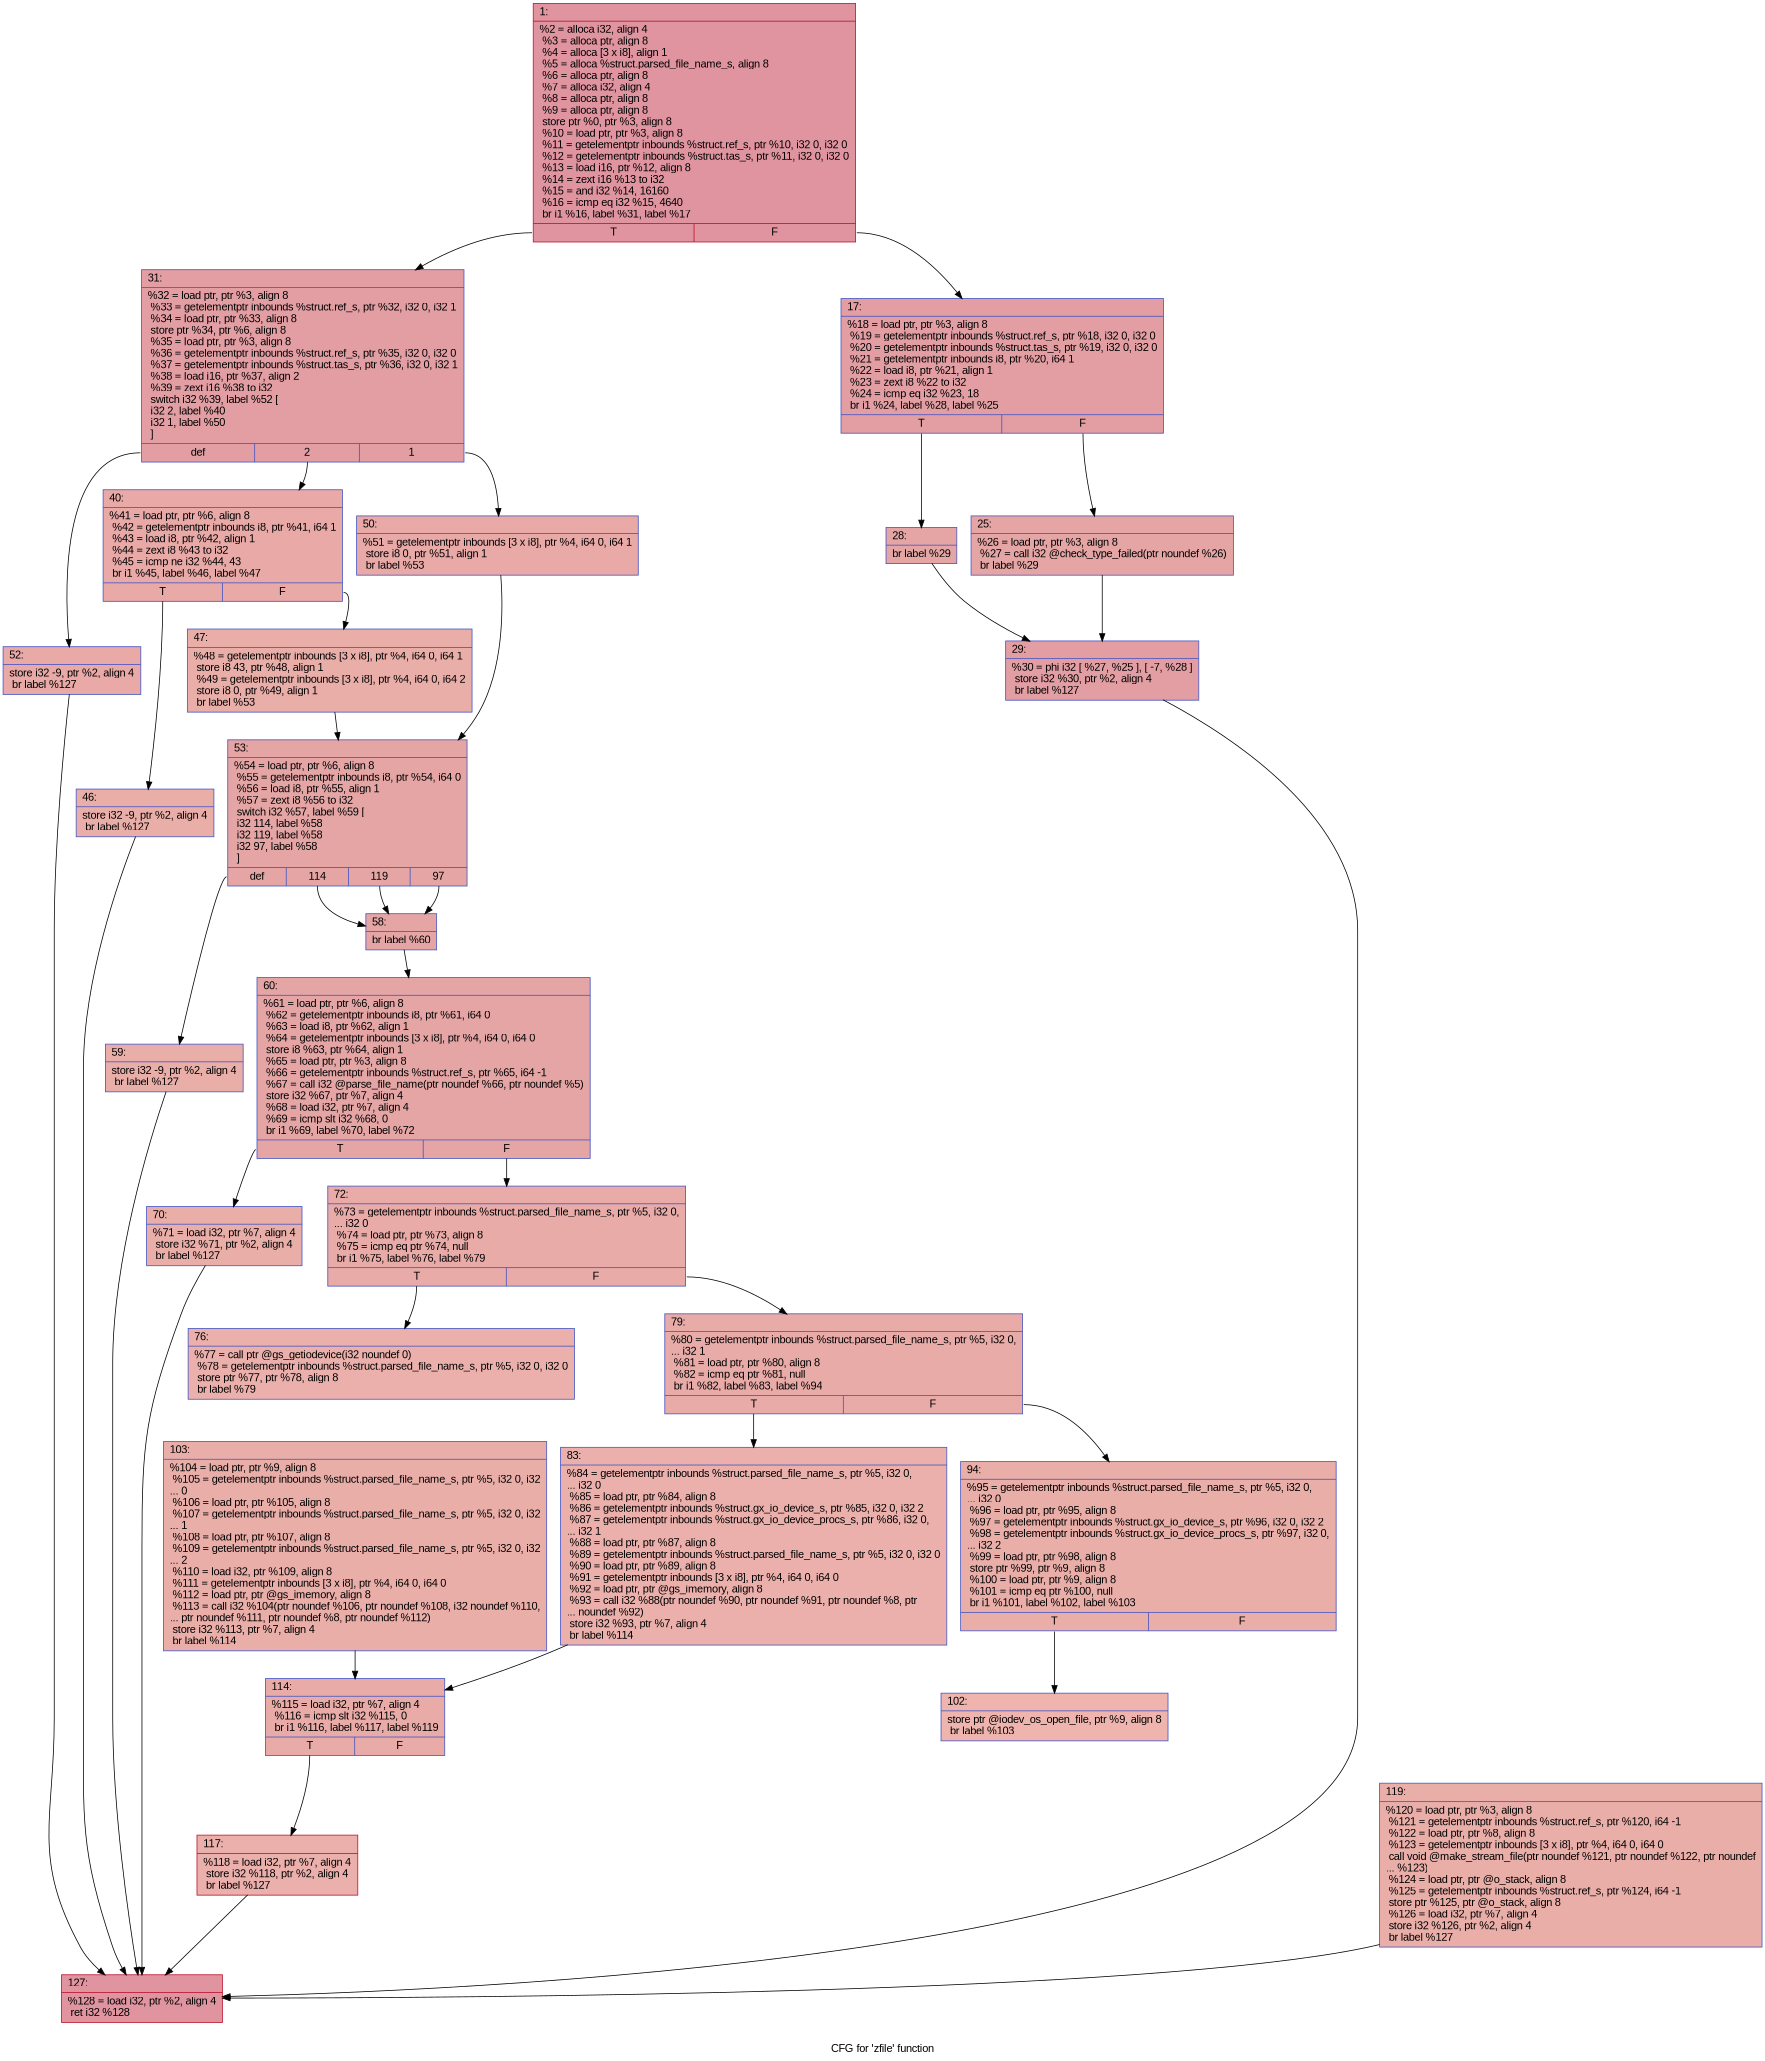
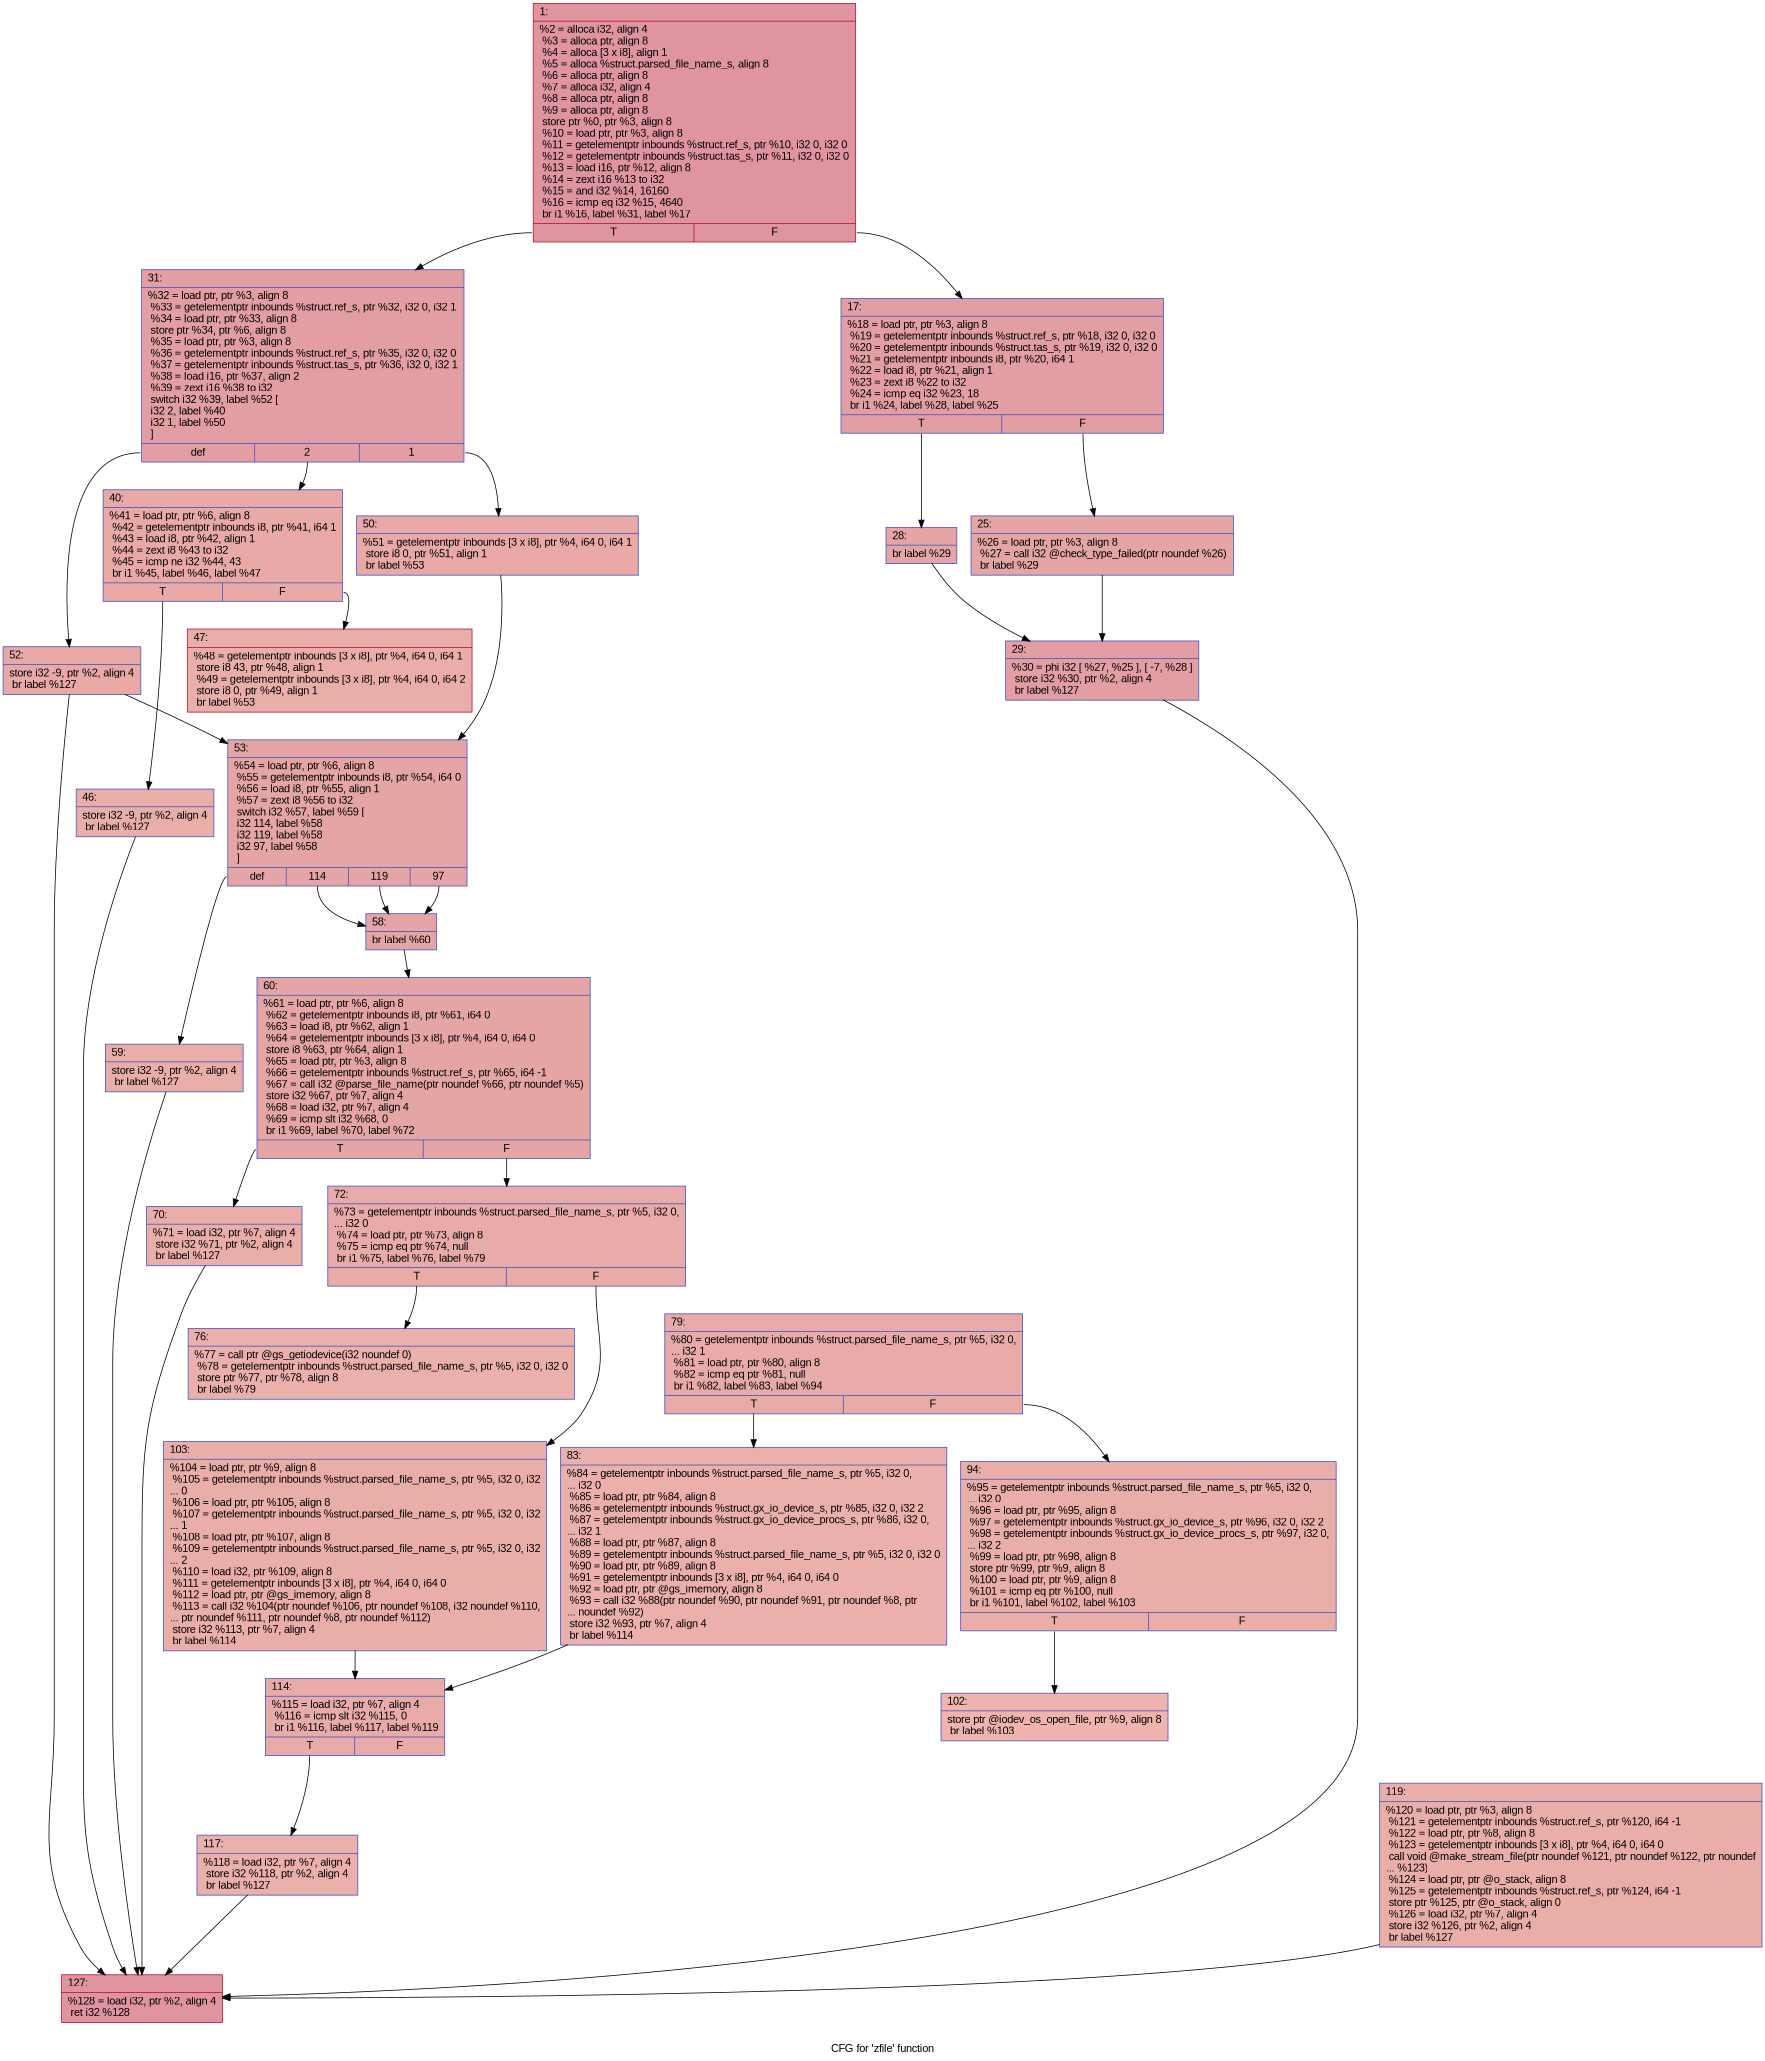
node "47:": color #3d50c3ff -> #b70d28ff
edge "47:" -> "53:": now "52:" -> "53:"
edge "72:" -> "79:": now "72:" -> "103:"
node "117:": color #b70d28ff -> #3d50c3ff
node "119:": text "store ptr %125, ptr @o_stack, align 8" -> "store ptr %125, ptr @o_stack, align 0"
